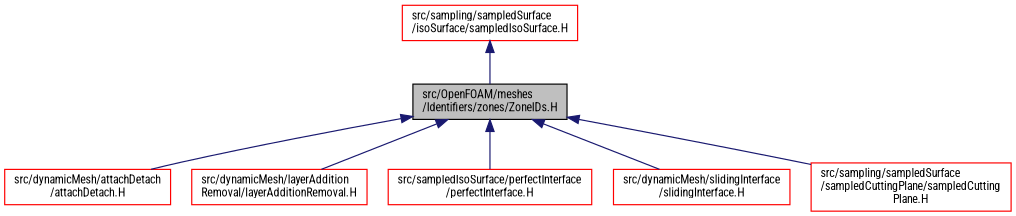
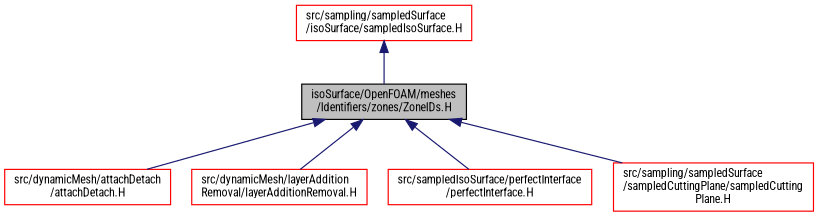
node "src/OpenFOAM/meshes /Identifiers/zones/ZoneIDs.H": label "src/OpenFOAM/meshes /Identifiers/zones/ZoneIDs.H" -> "isoSurface/OpenFOAM/meshes /Identifiers/zones/ZoneIDs.H"
node "src/dynamicMesh/slidingInterface /slidingInterface.H": removed
